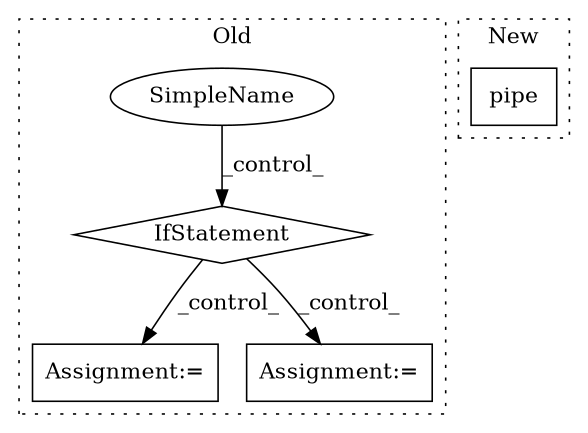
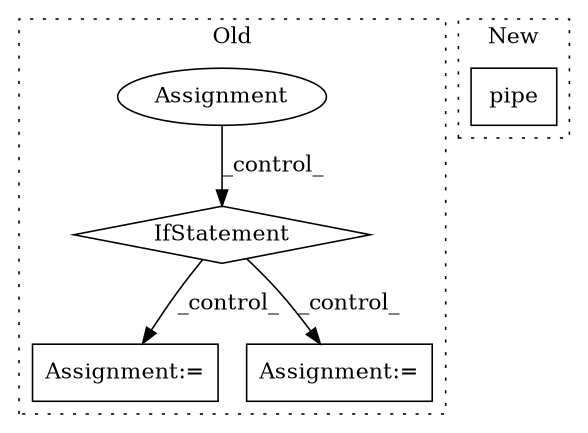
node "SimpleName": label "SimpleName" -> "Assignment"
